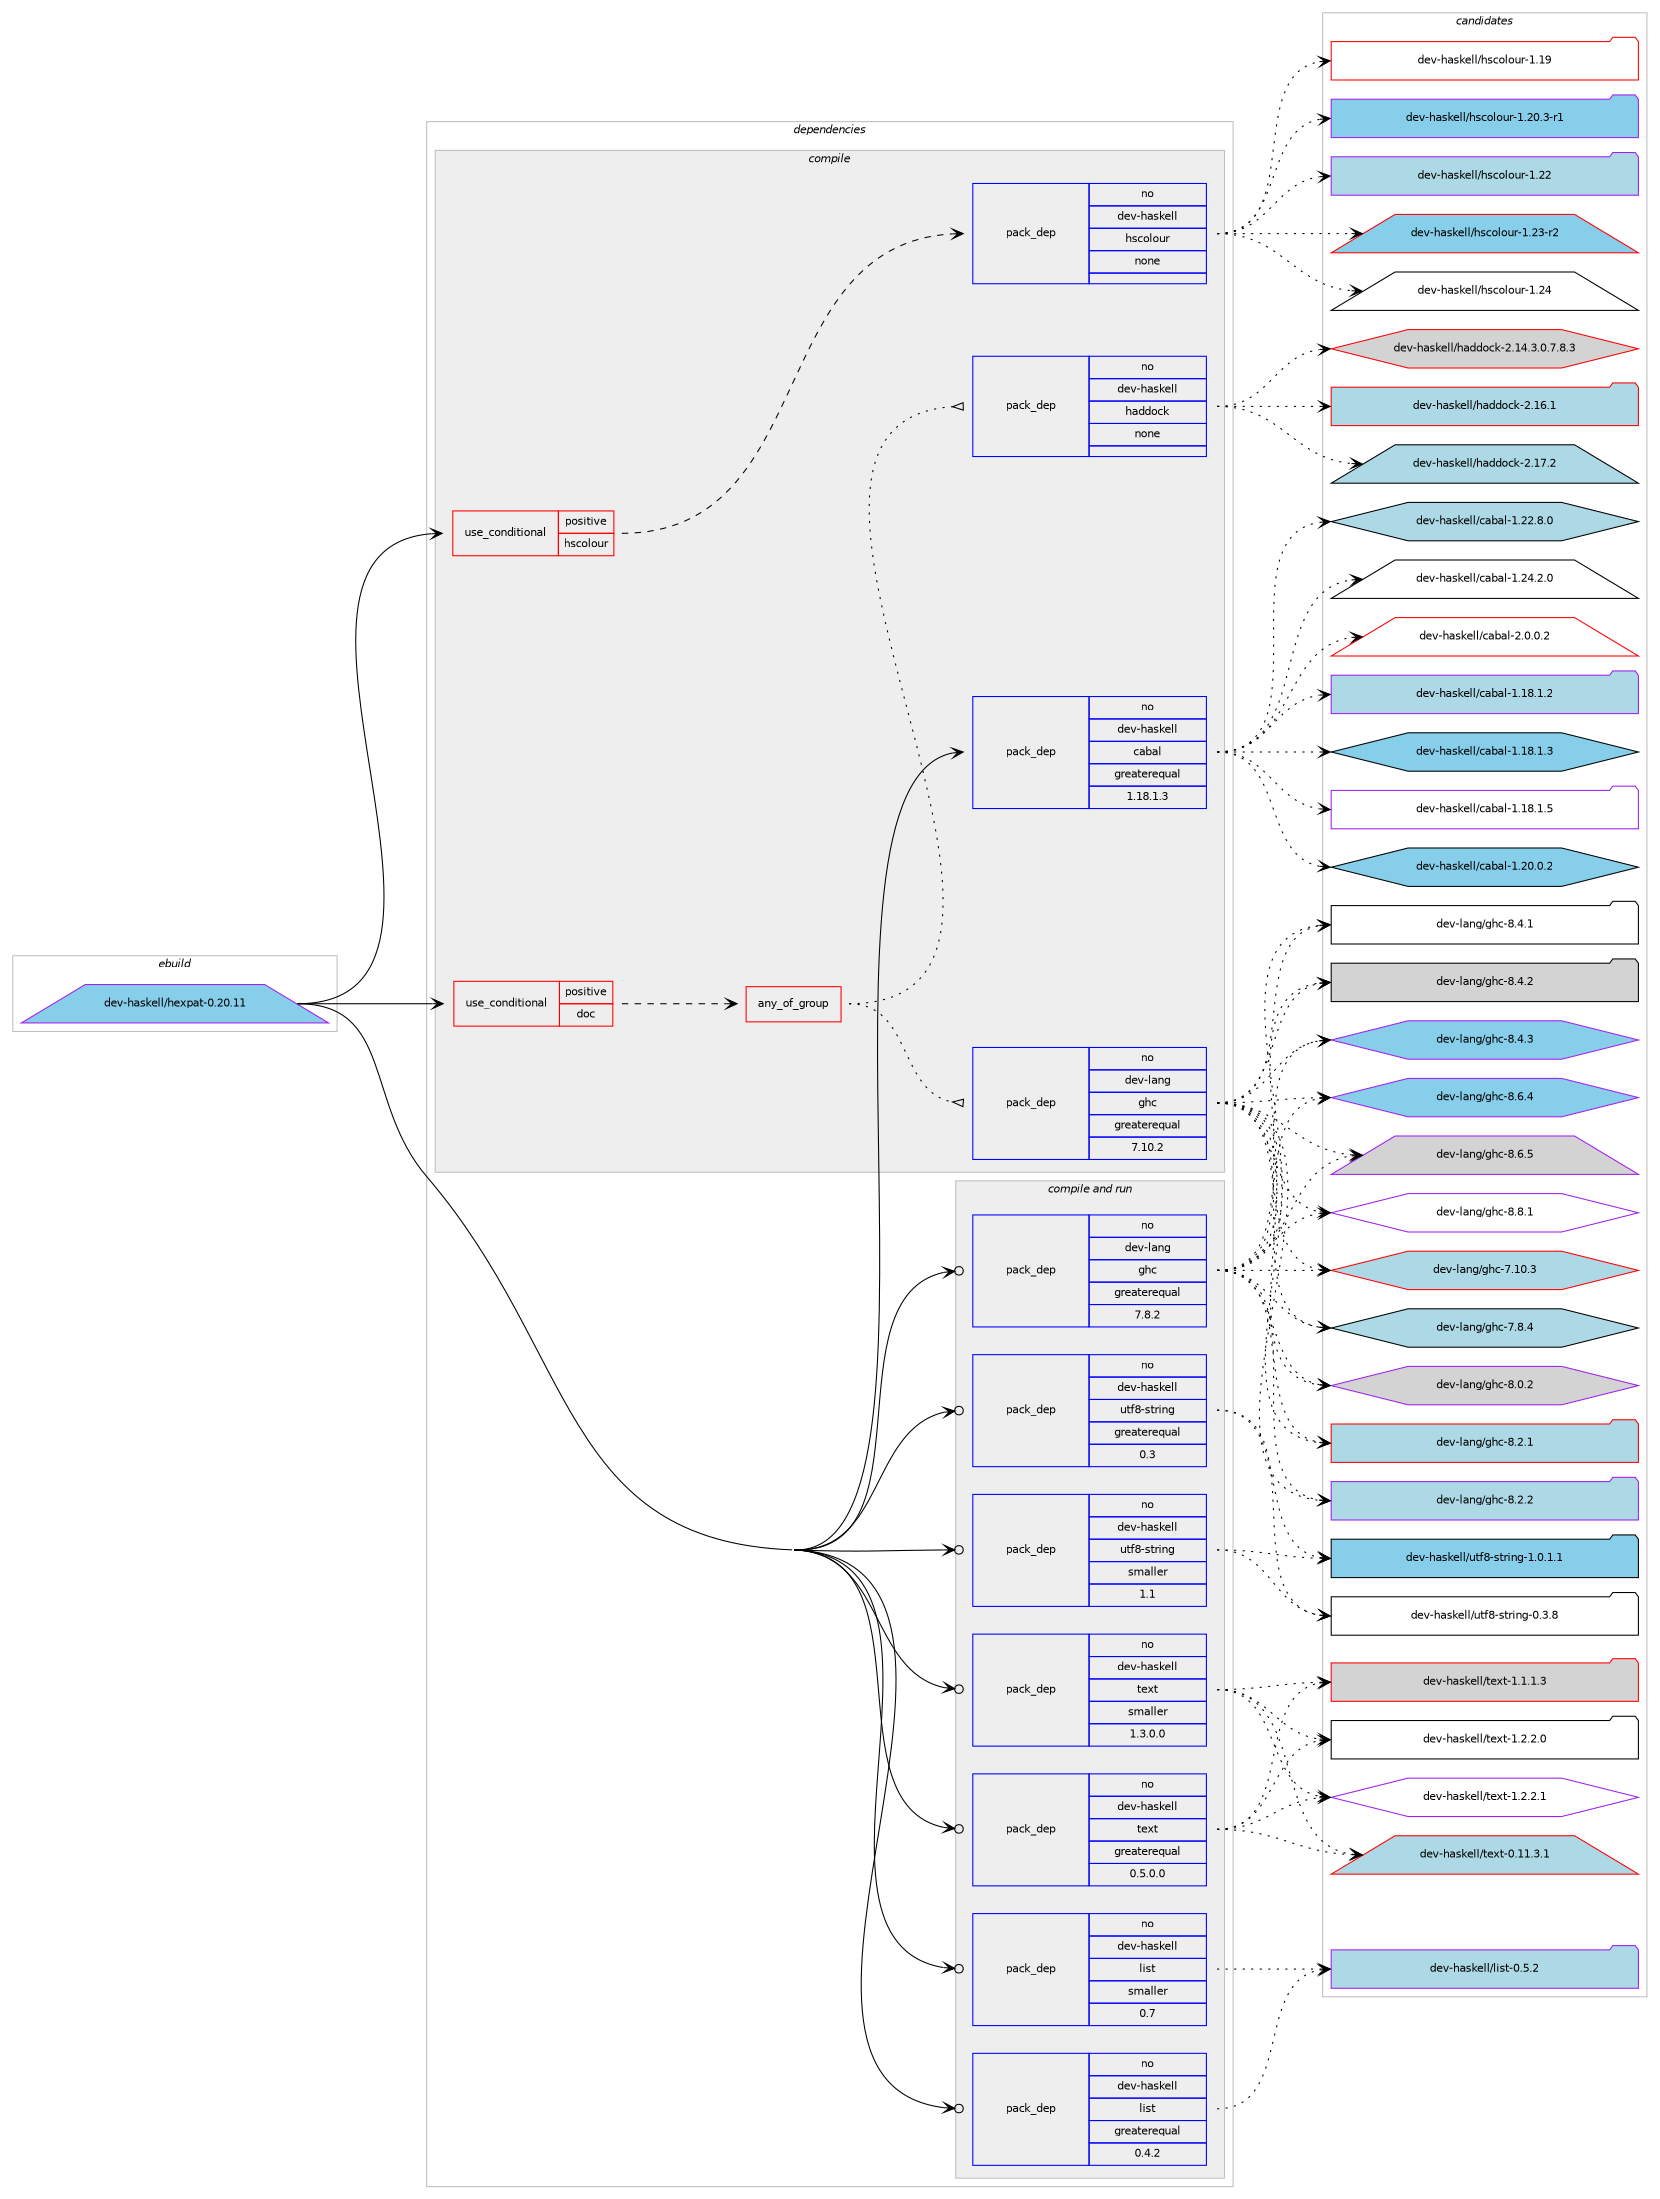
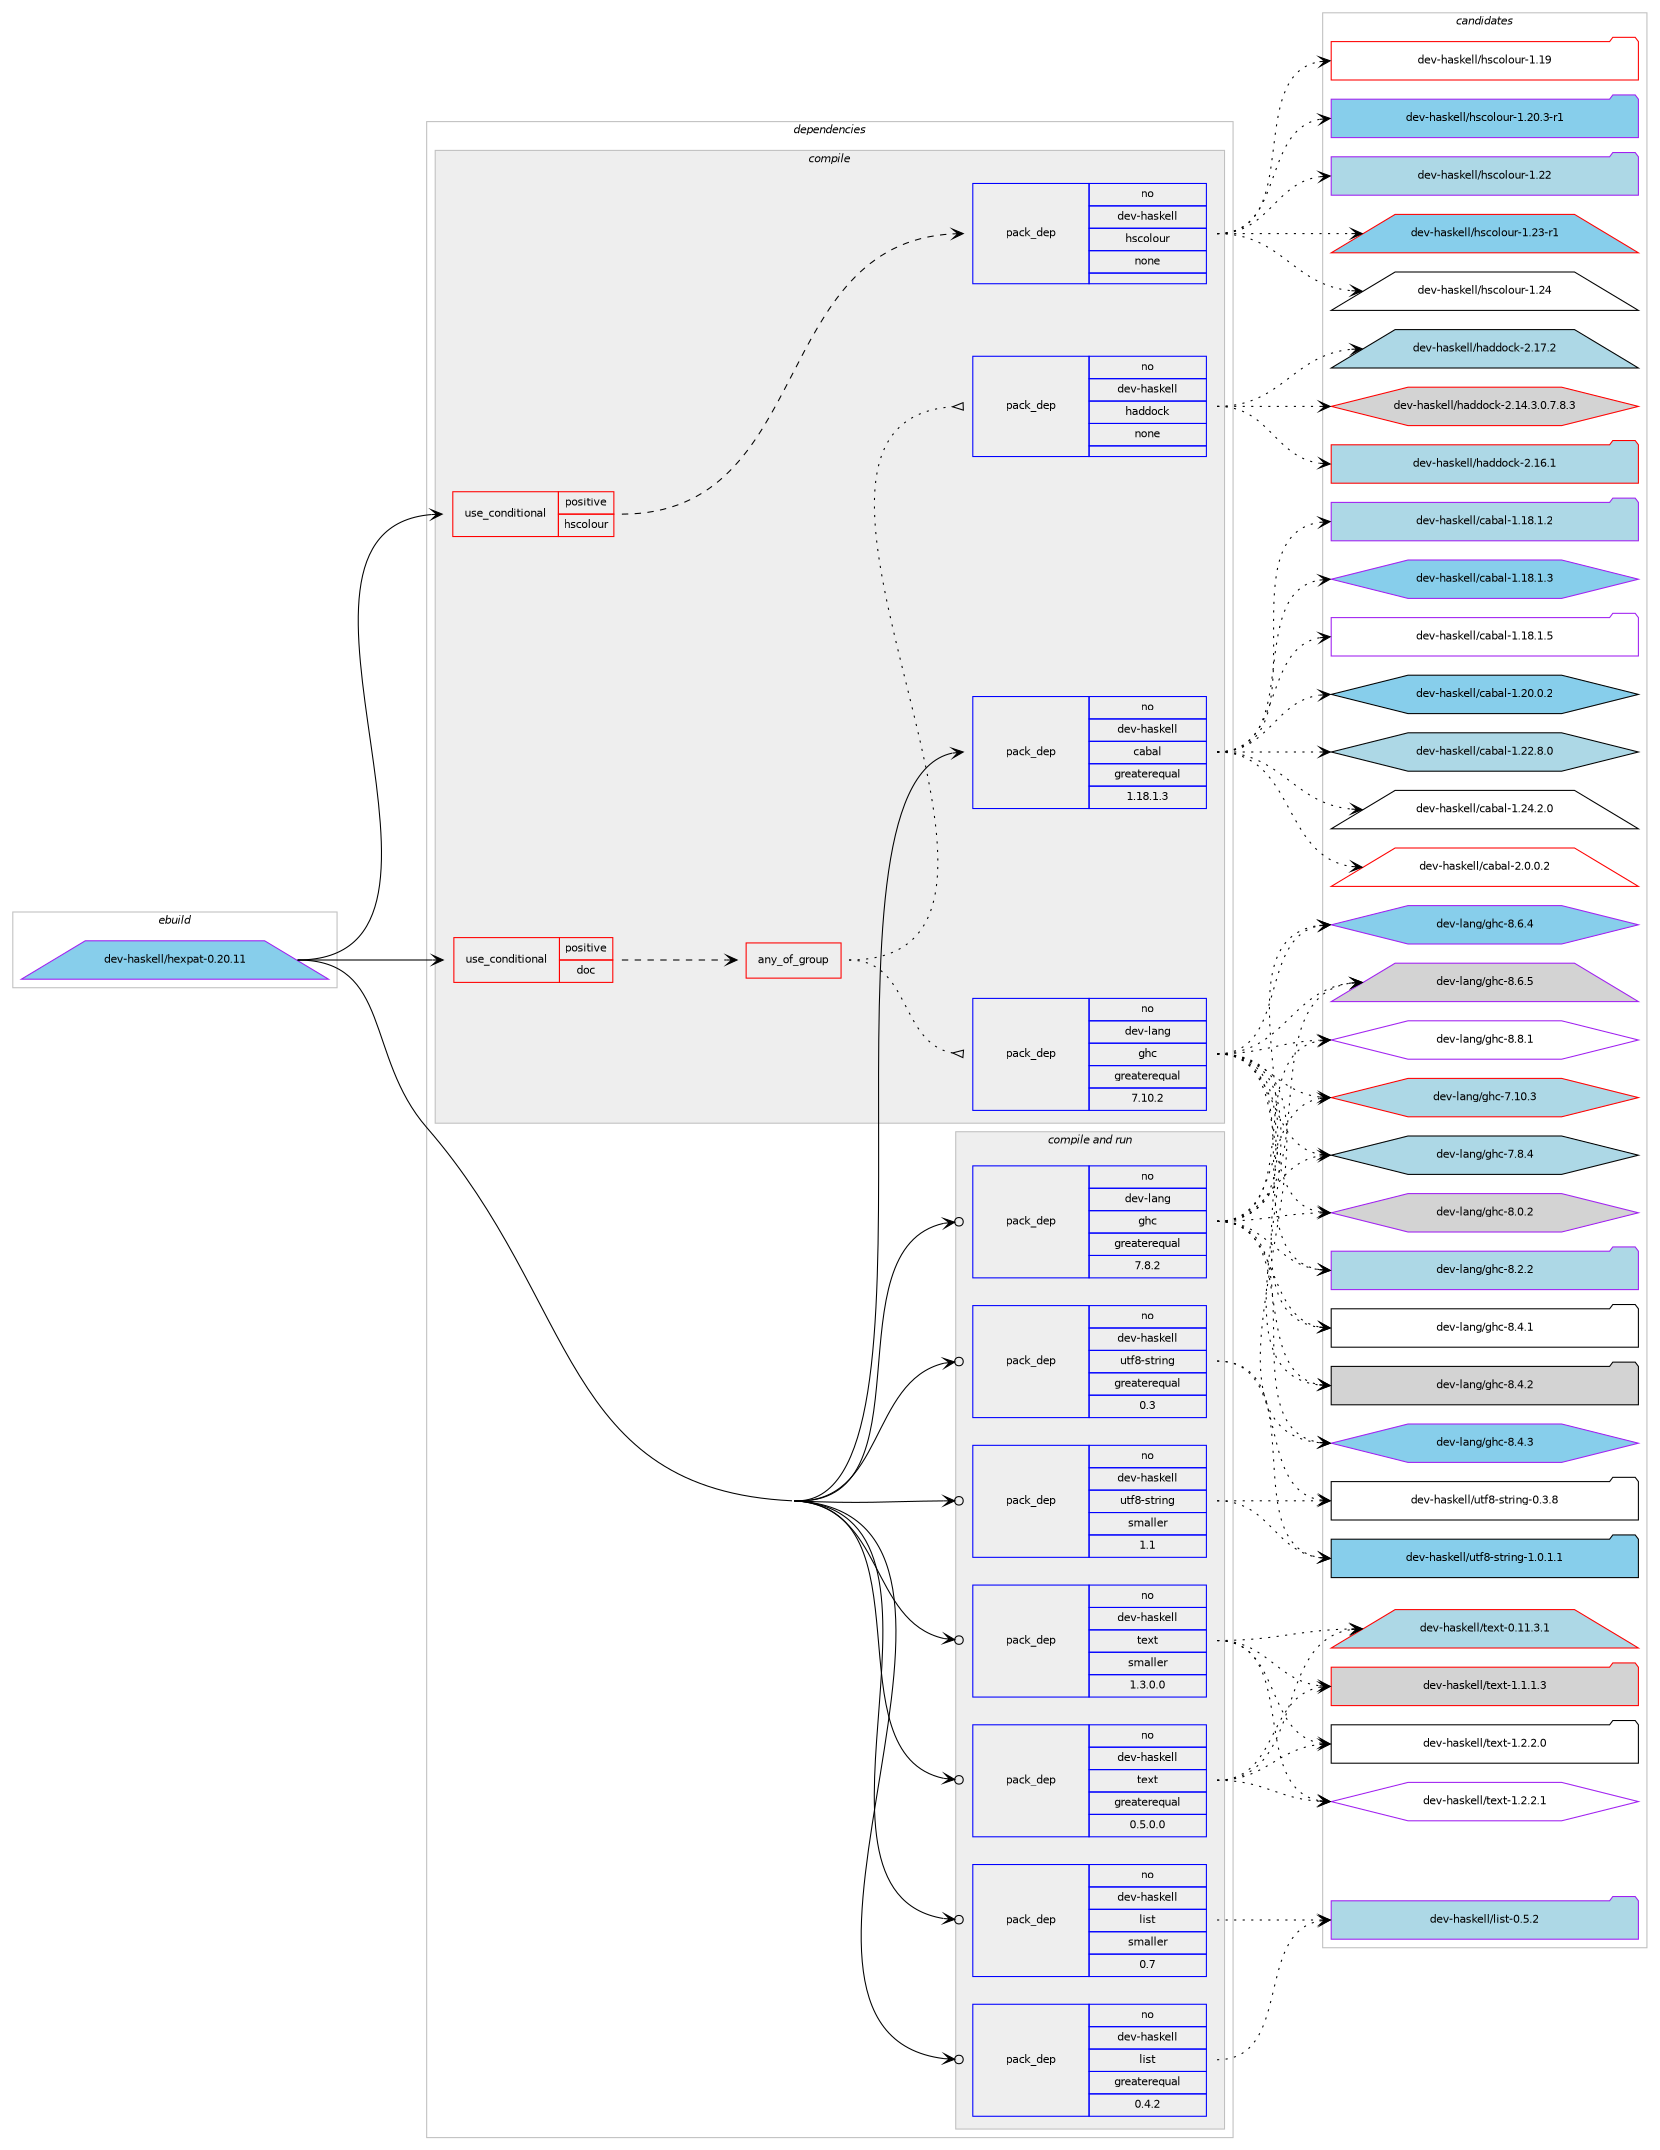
node "dev-haskell/hscolour-1.23-r2": label "dev-haskell/hscolour-1.23-r2" -> "dev-haskell/hscolour-1.23-r1"
node "dev-haskell/cabal-1.18.1.3": color black -> purple
node "dev-lang/ghc-8.2.1": removed
